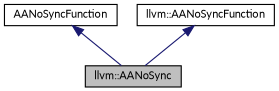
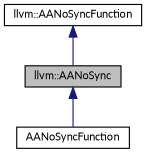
edge "llvm::AANoSync" -> "AANoSyncFunction": reversed
